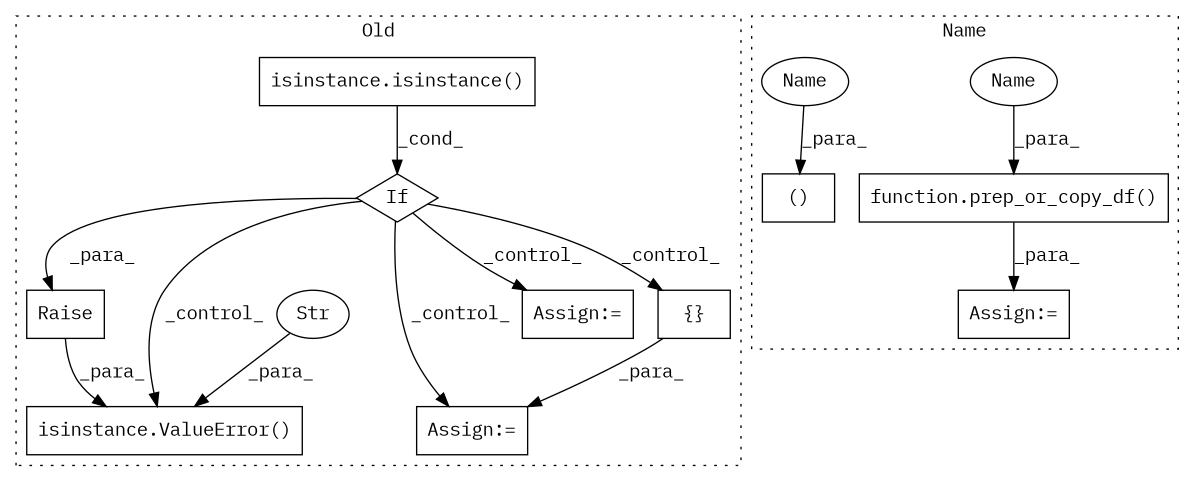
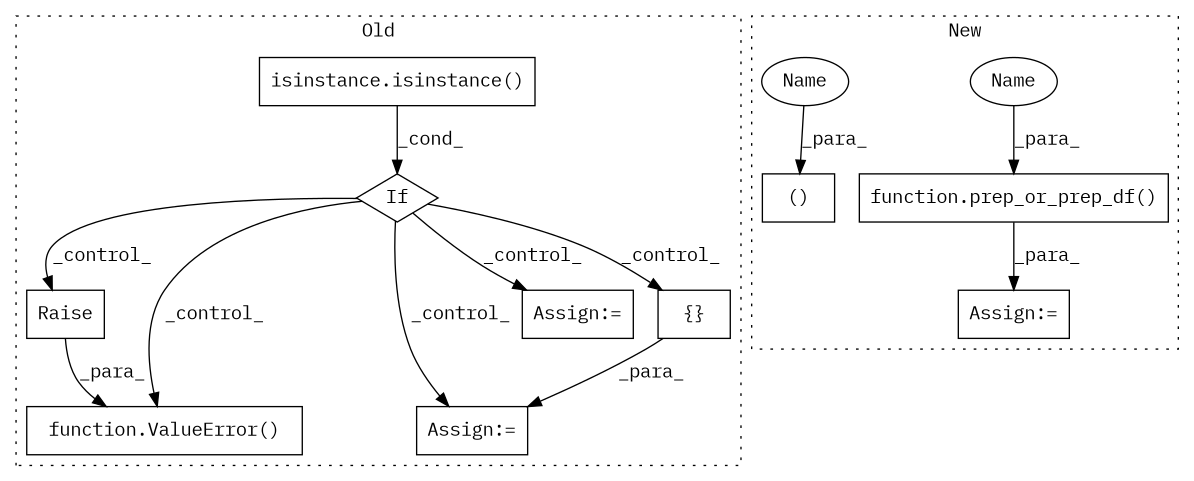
cluster "Name": label "Name" -> "New"
node "function.prep_or_copy_df()": label "function.prep_or_copy_df()" -> "function.prep_or_prep_df()"
edge "If" -> "Raise": label "_para_" -> "_control_"
node "Str": removed
node "isinstance.ValueError()": label "isinstance.ValueError()" -> "function.ValueError()"
